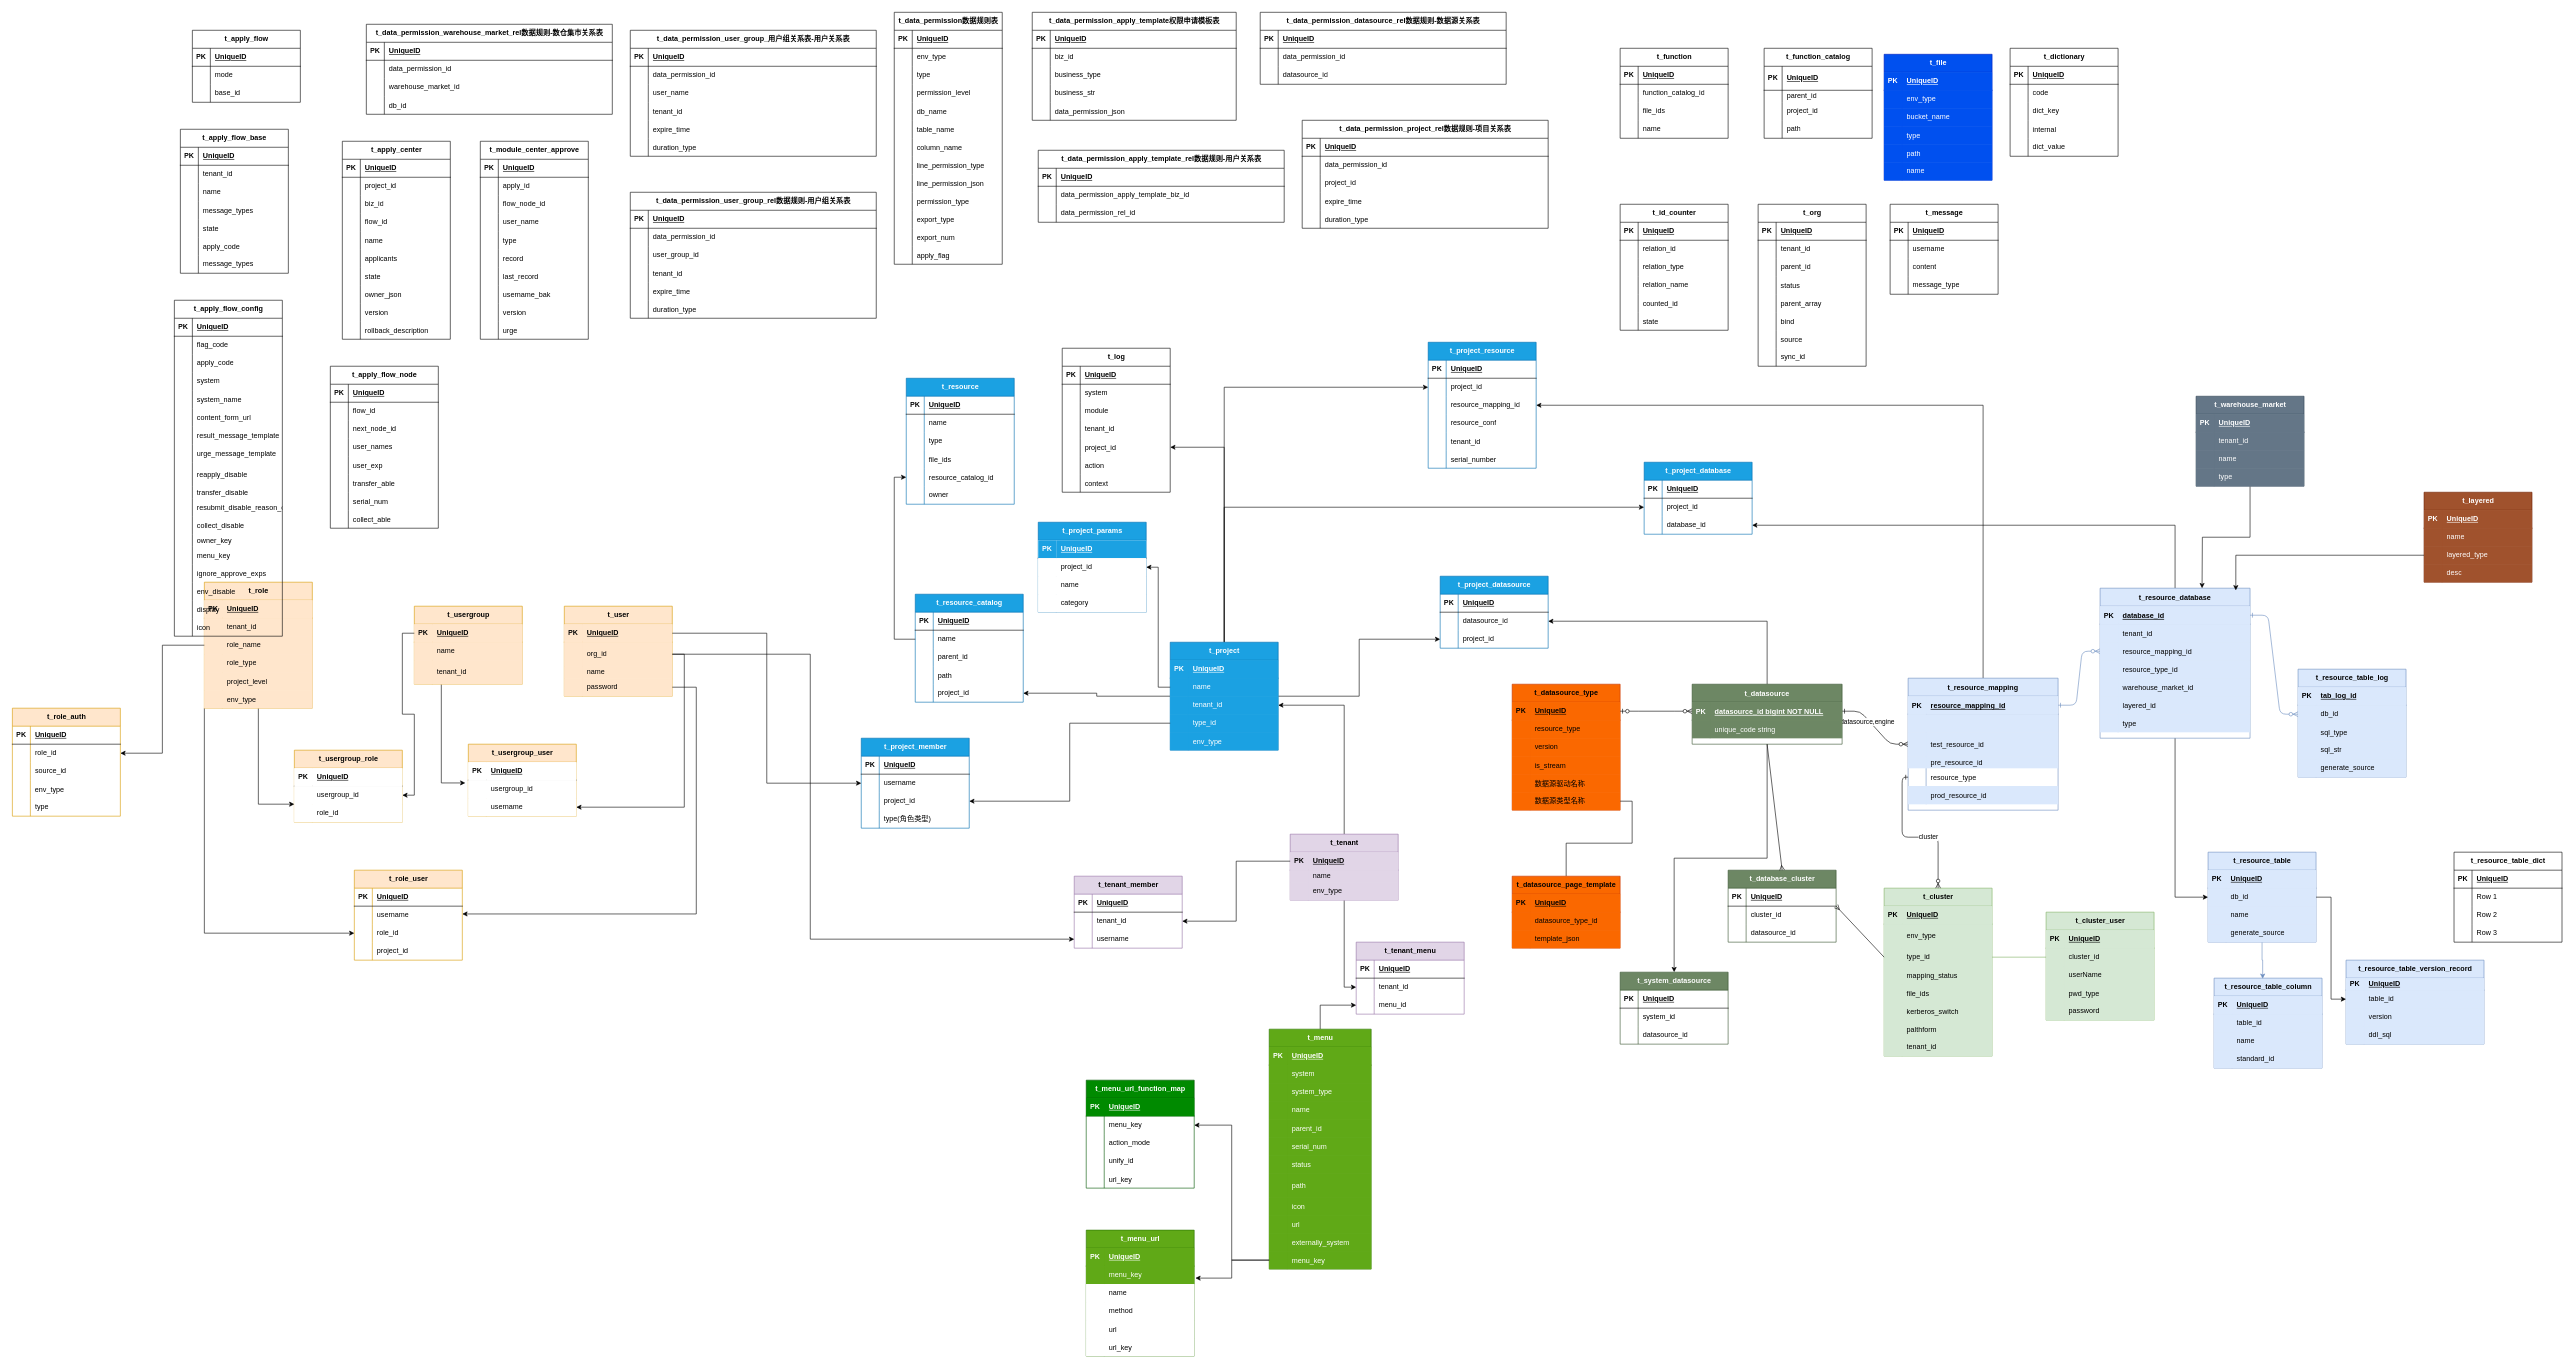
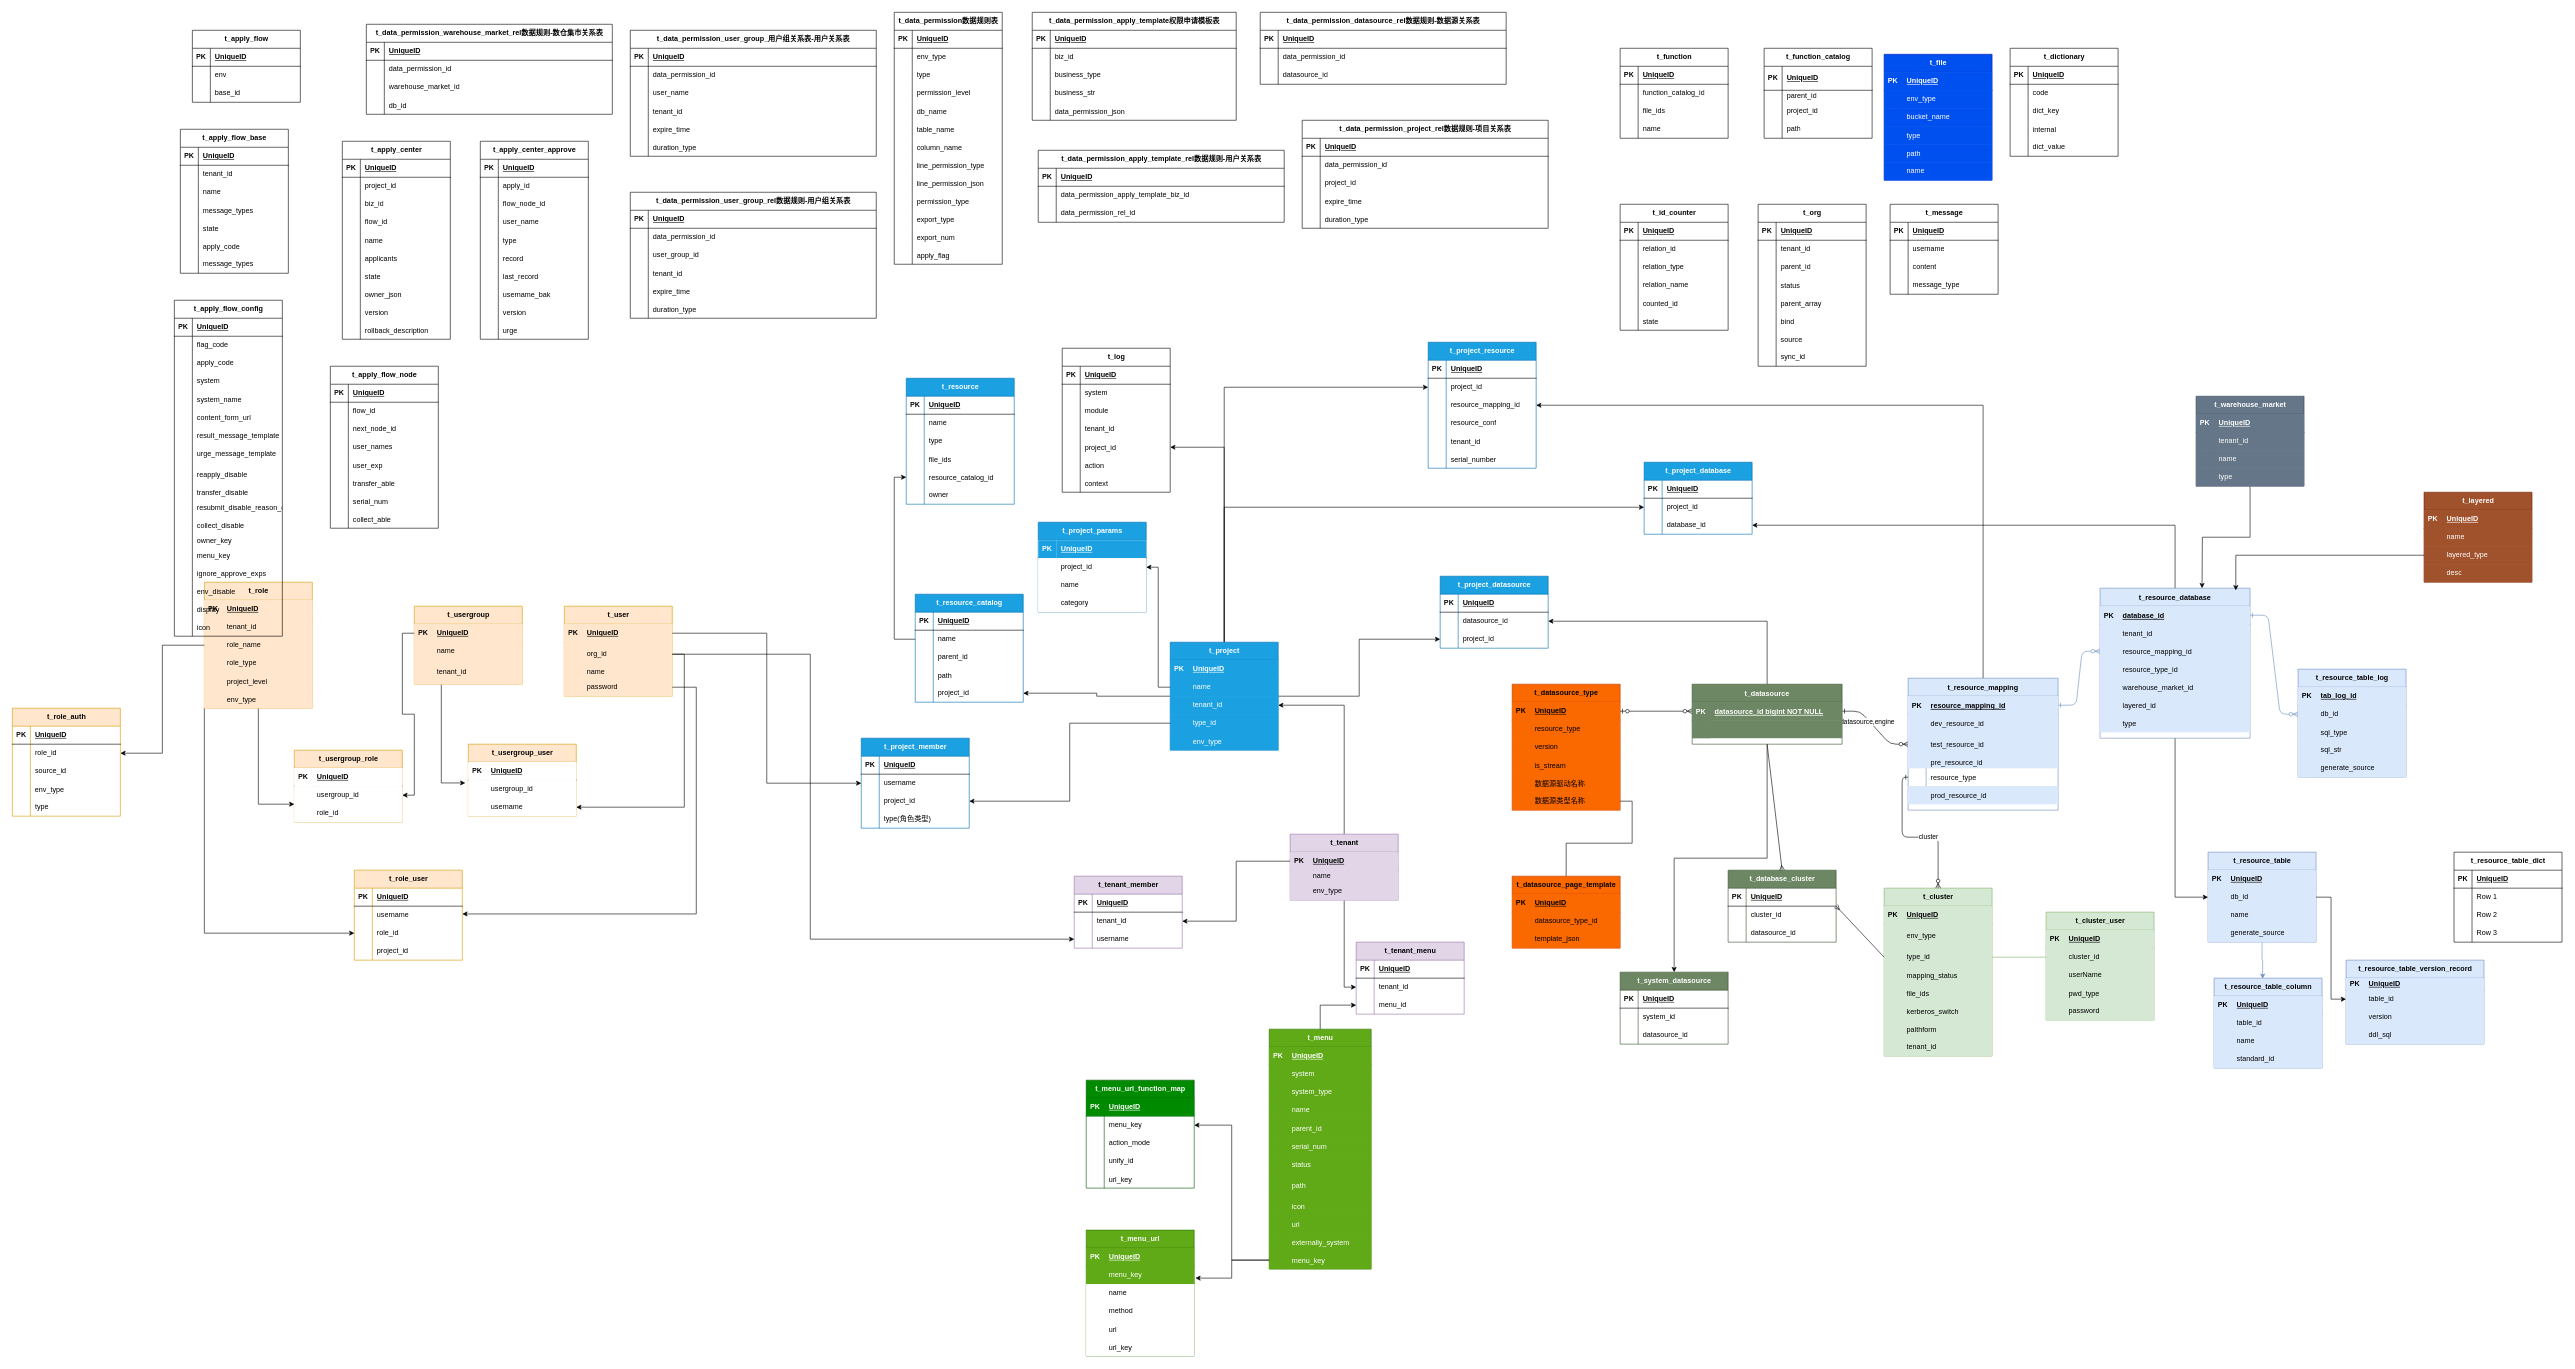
node "mode": label "mode" -> "env"
node "t_module_center_approve": label "t_module_center_approve" -> "t_apply_center_approve"
node "dev_resource_id": added
node "unique_code string": removed
